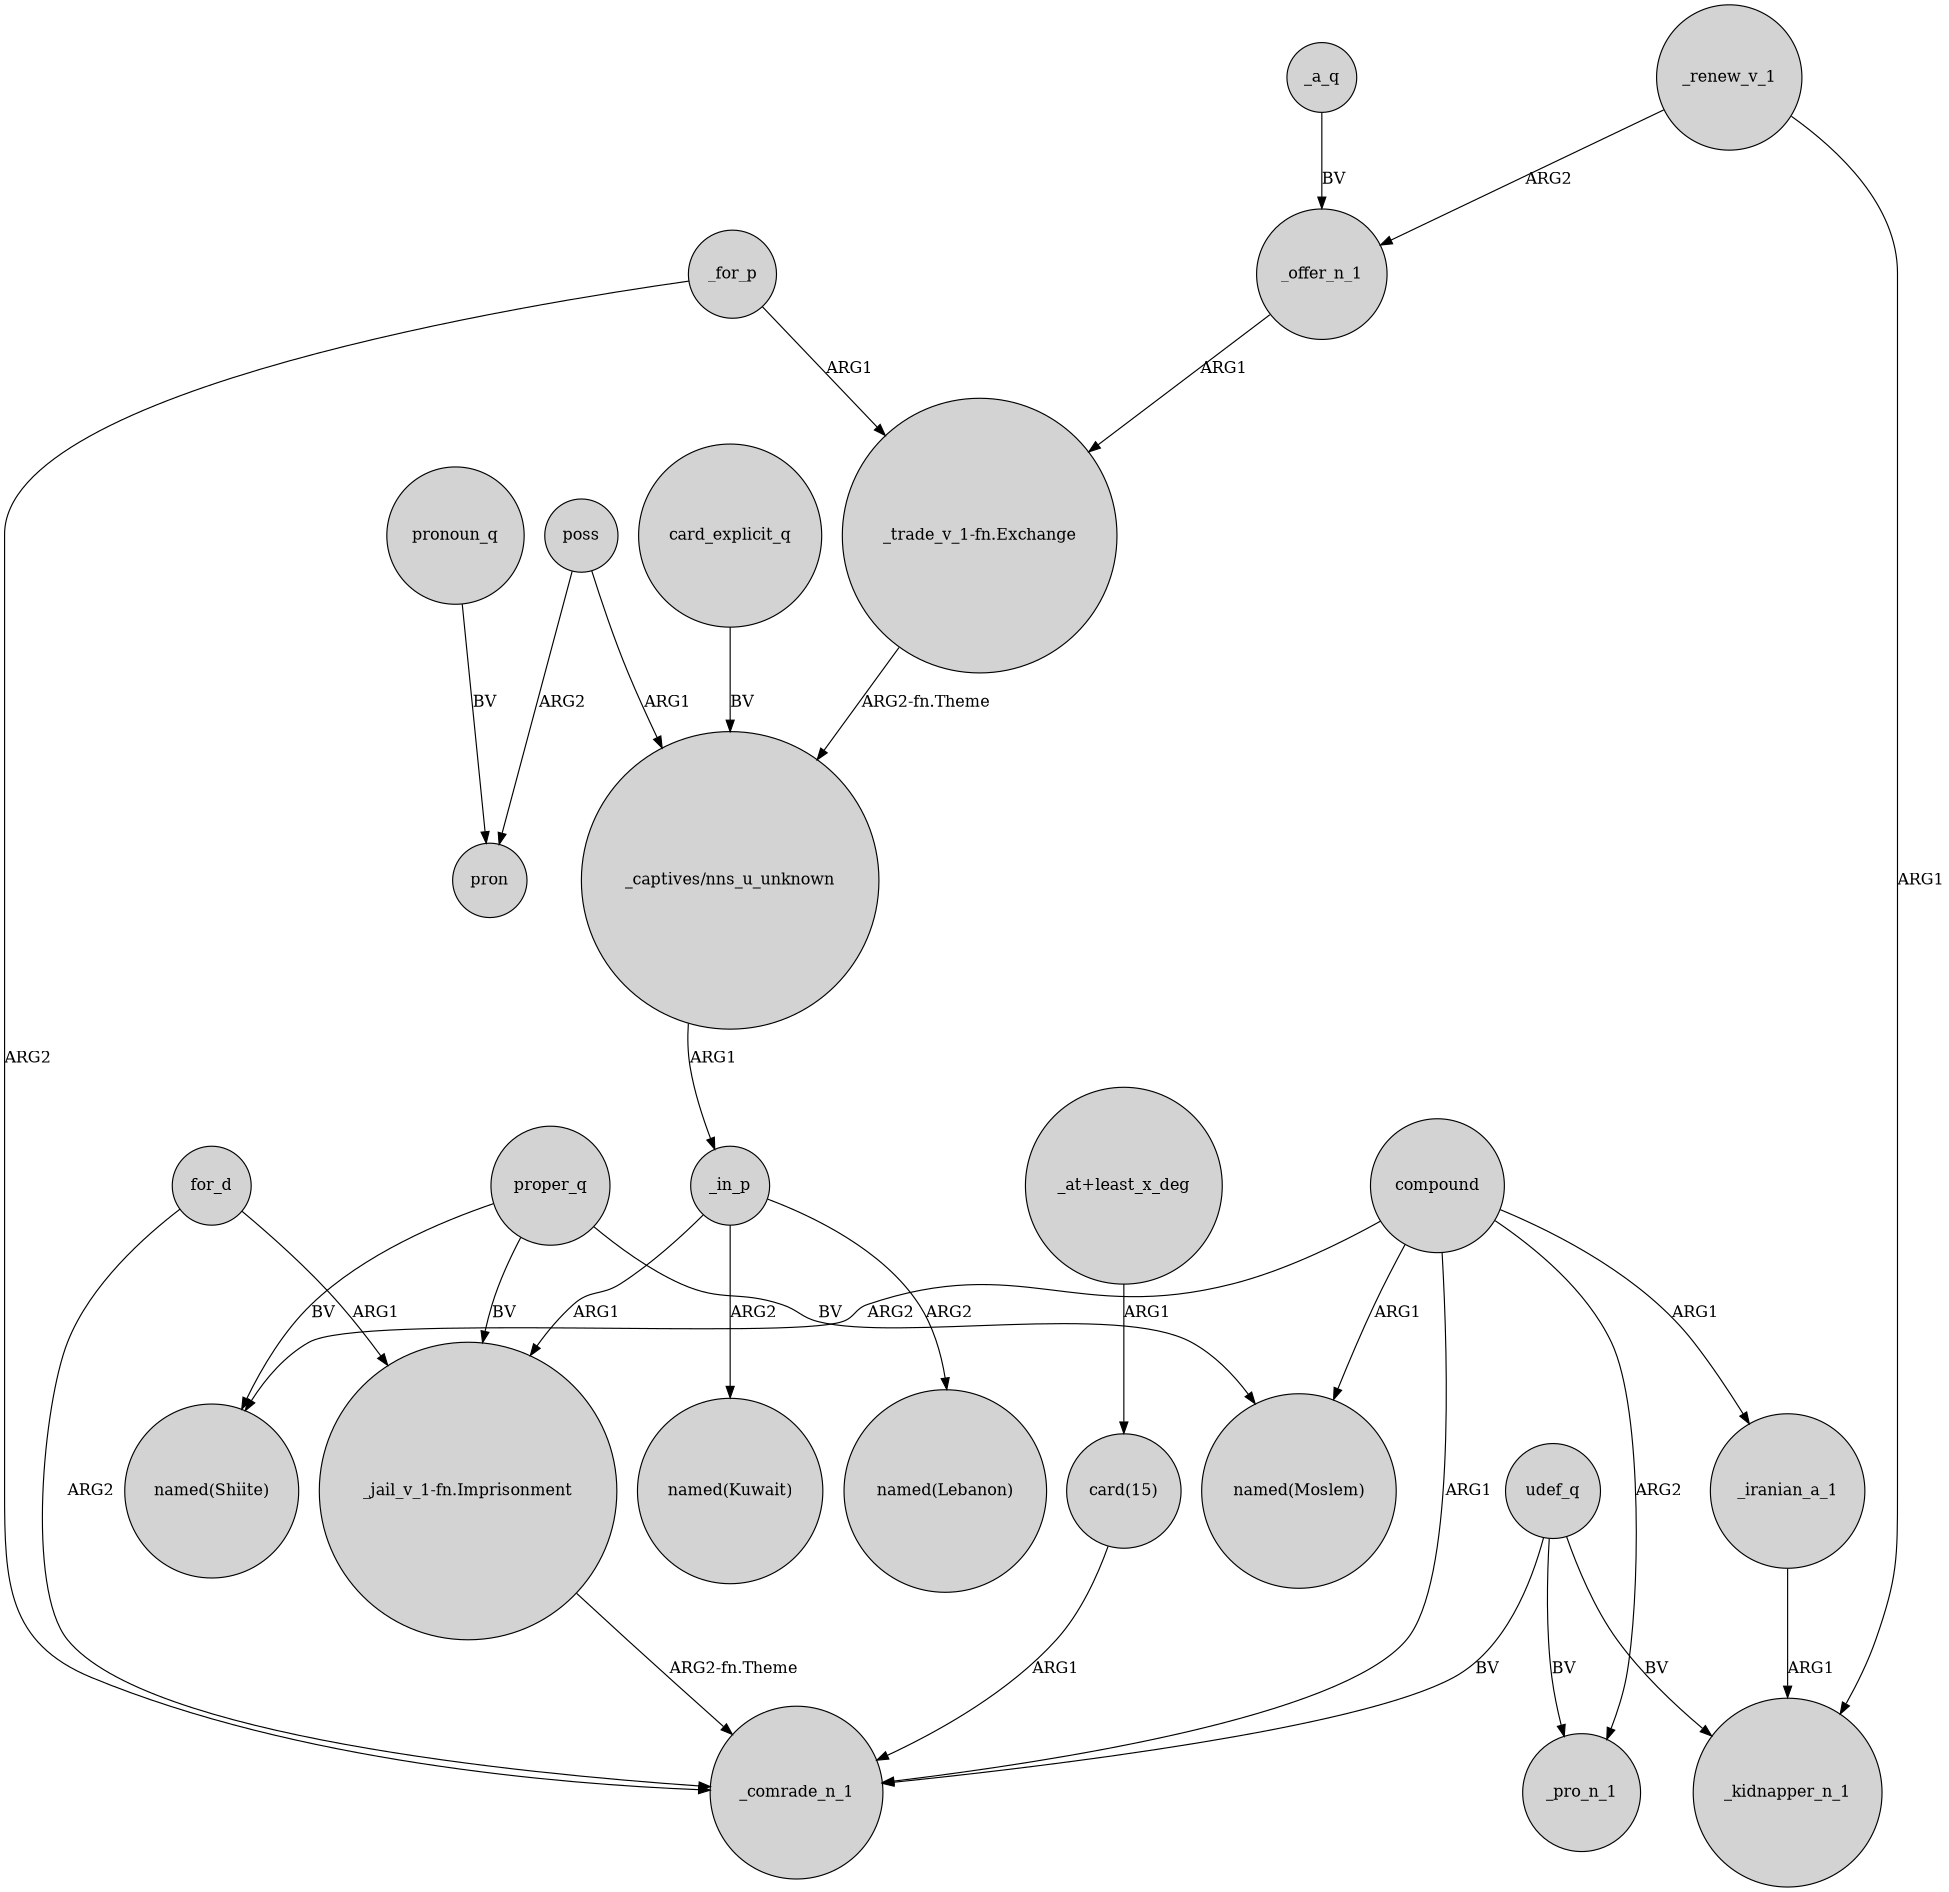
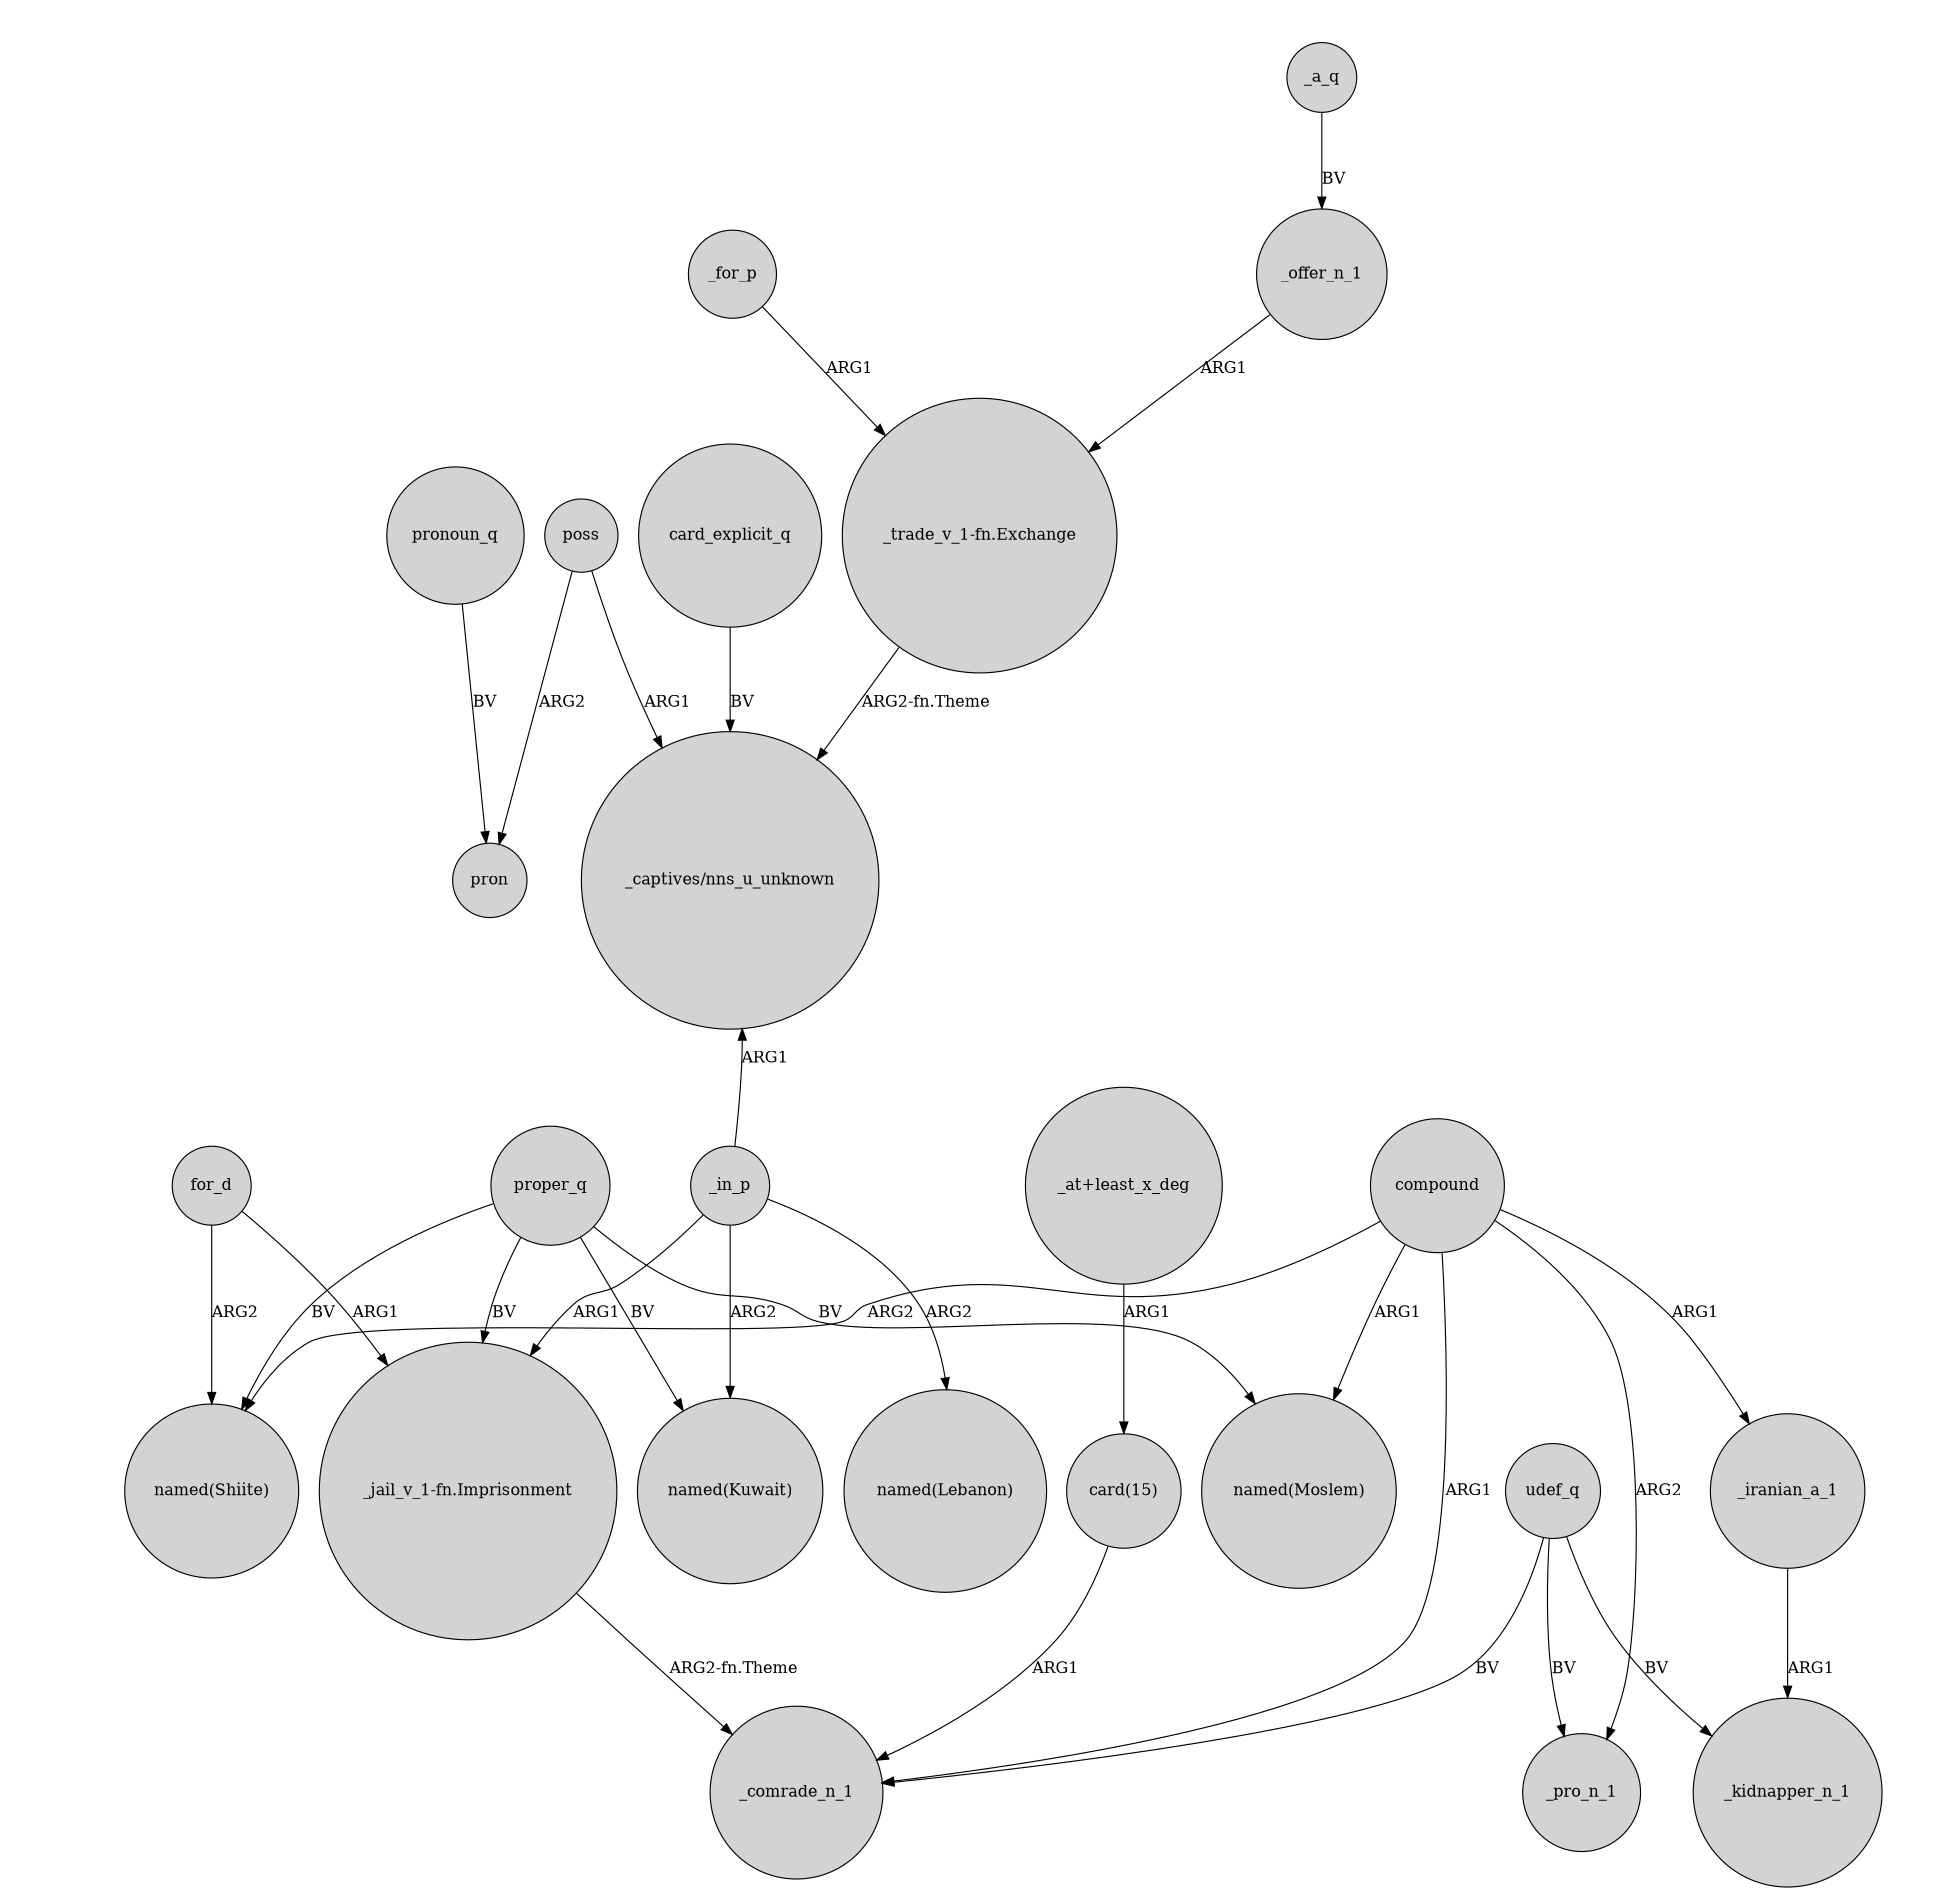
node "_renew_v_1": removed
edge "_for_p" -> "_comrade_n_1": removed, label "ARG2"
edge "_captives/nns_u_unknown" -> "_in_p": reversed
edge "proper_q" -> "named(Kuwait)": added, label "BV"
edge "for_d" -> "_comrade_n_1": now "for_d" -> "named(Shiite)"
